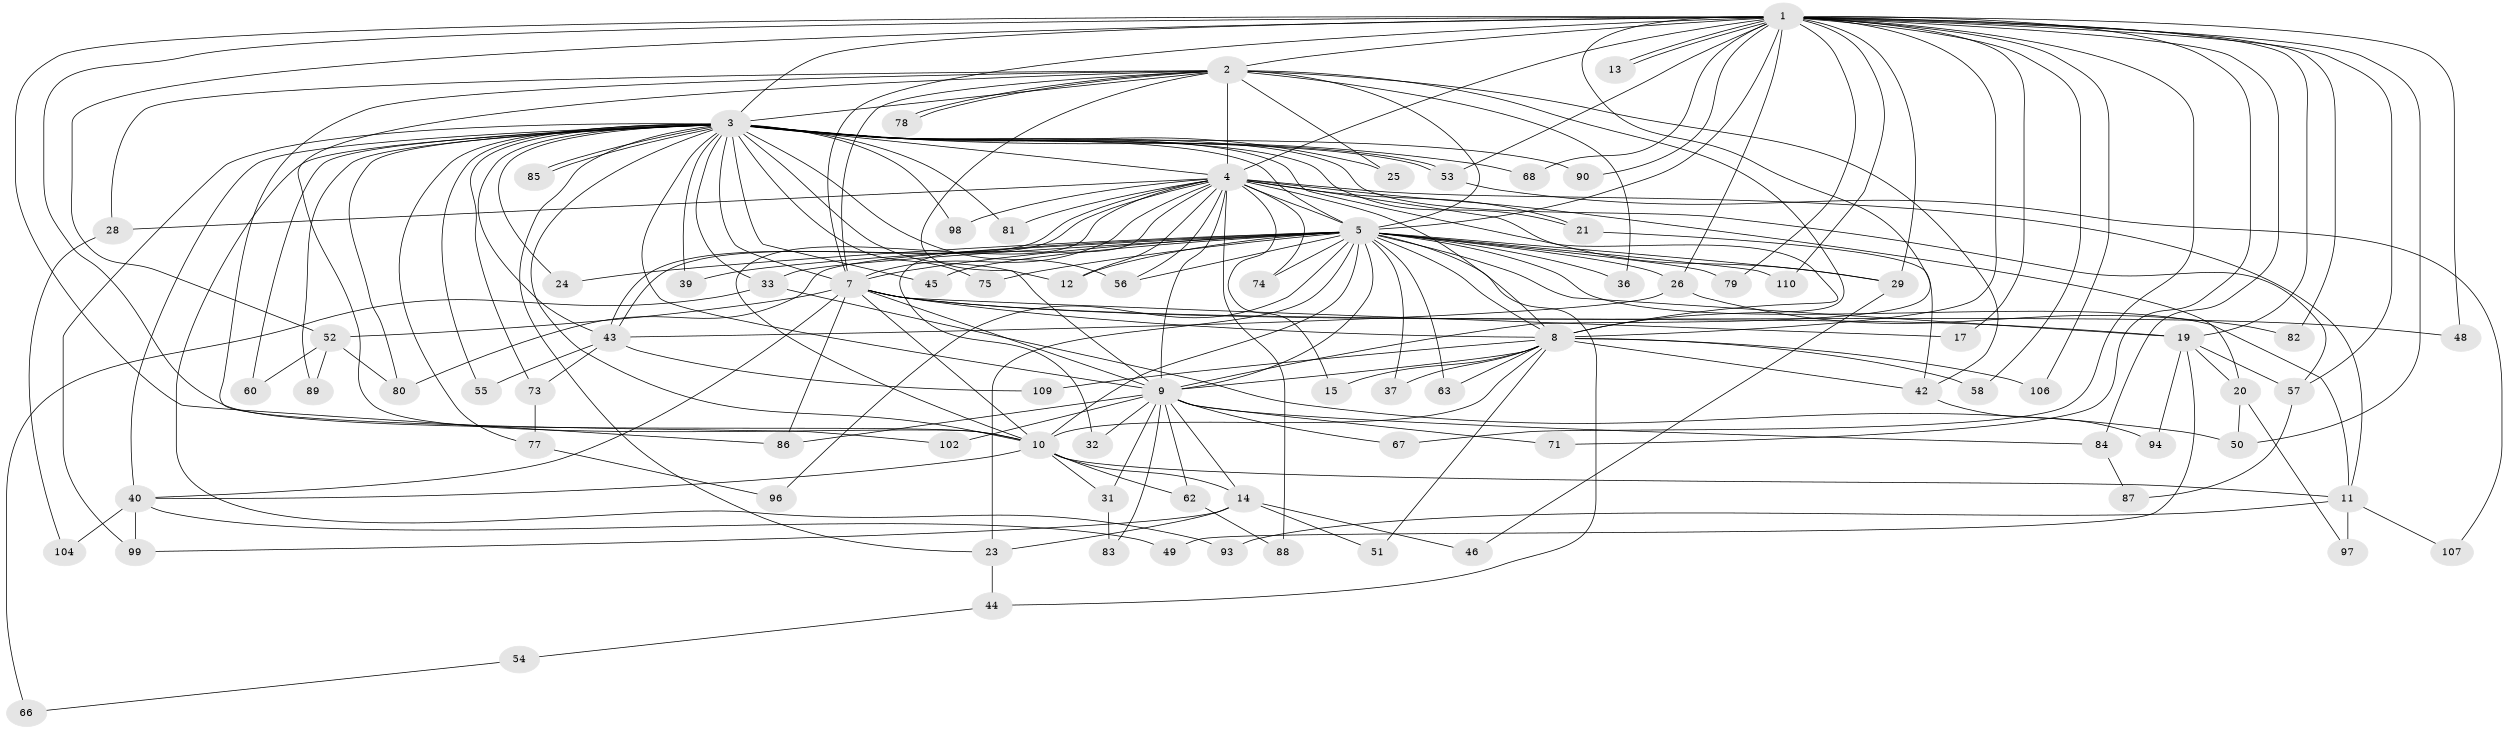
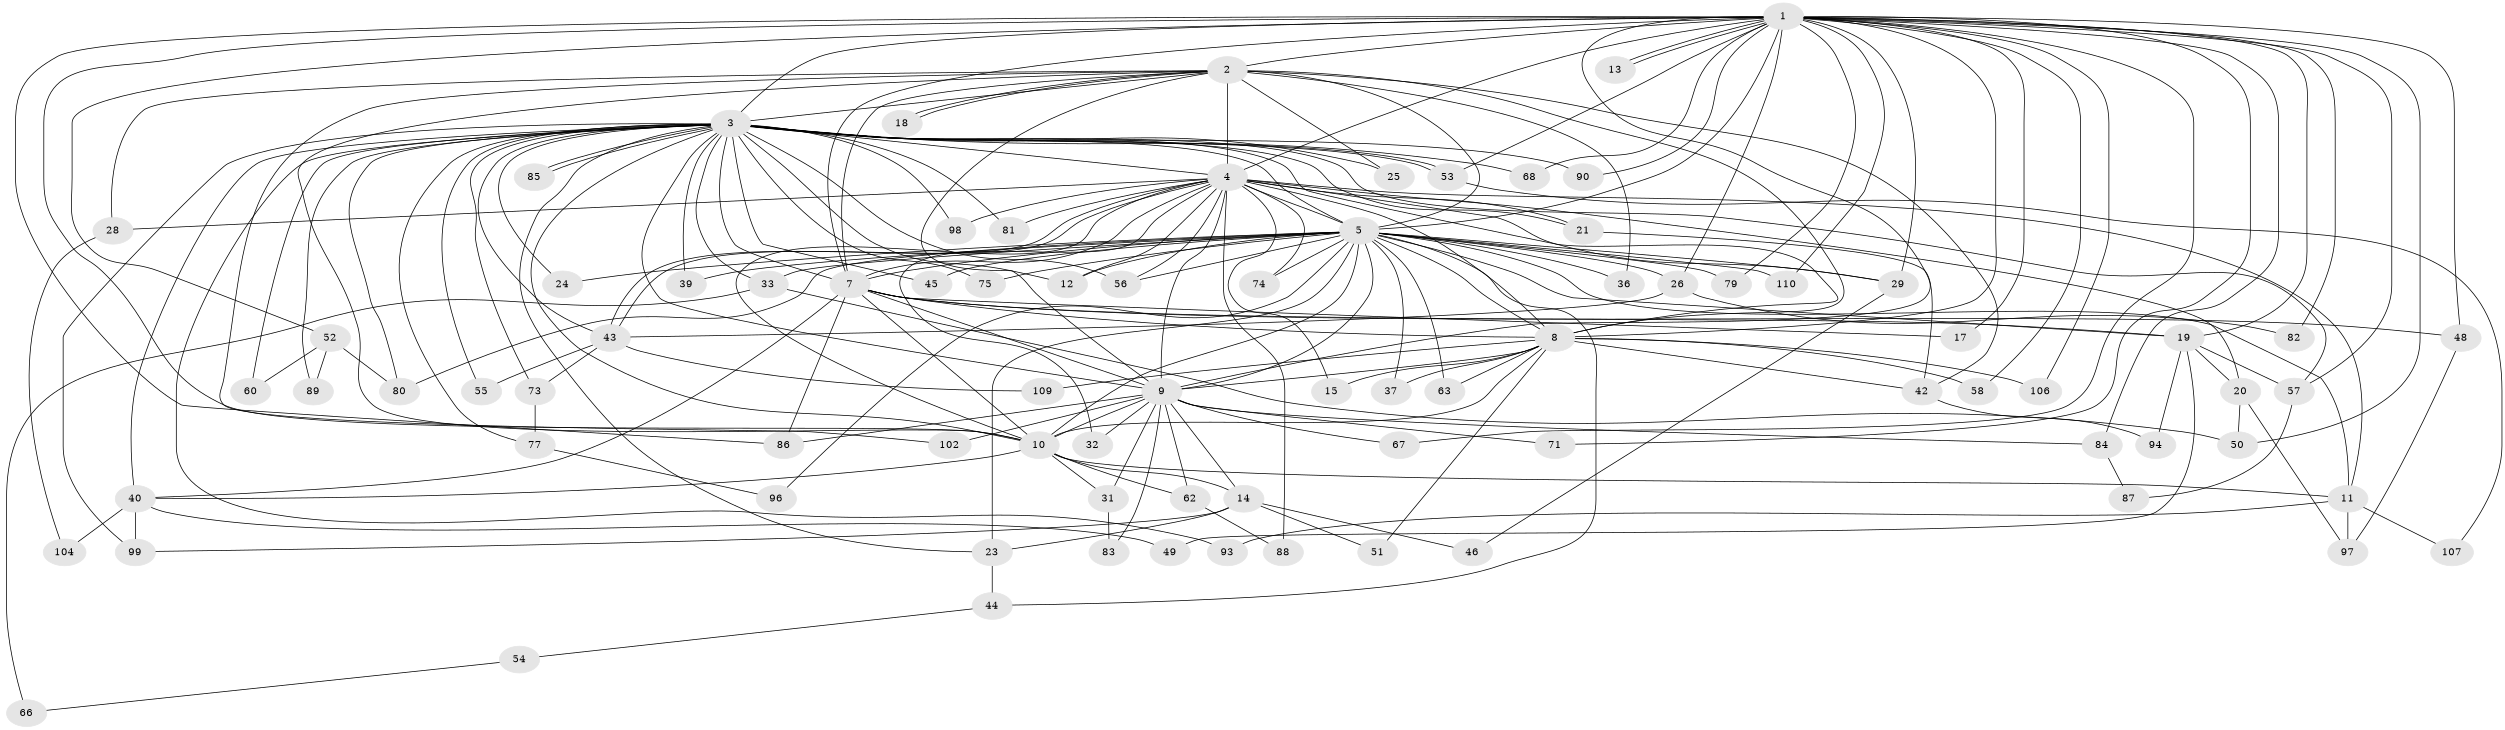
node "78": label "78" -> "18"
edge "7" -- "52": removed
edge "9" -- "10": added
edge "48" -- "97": added
